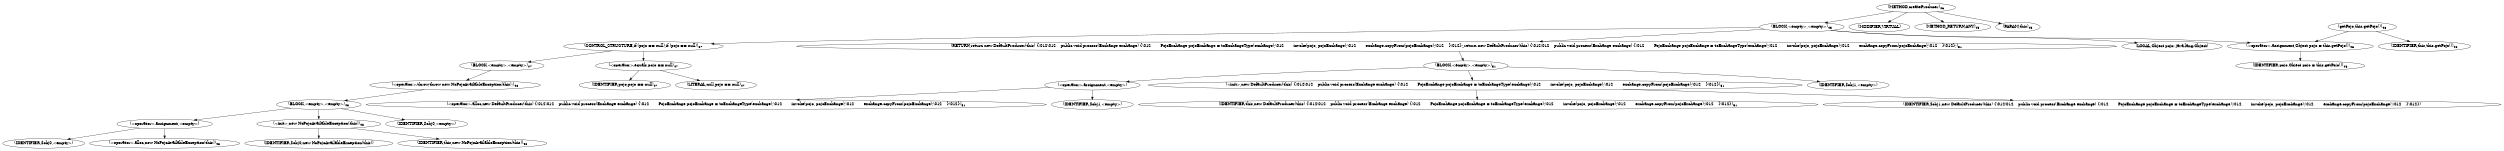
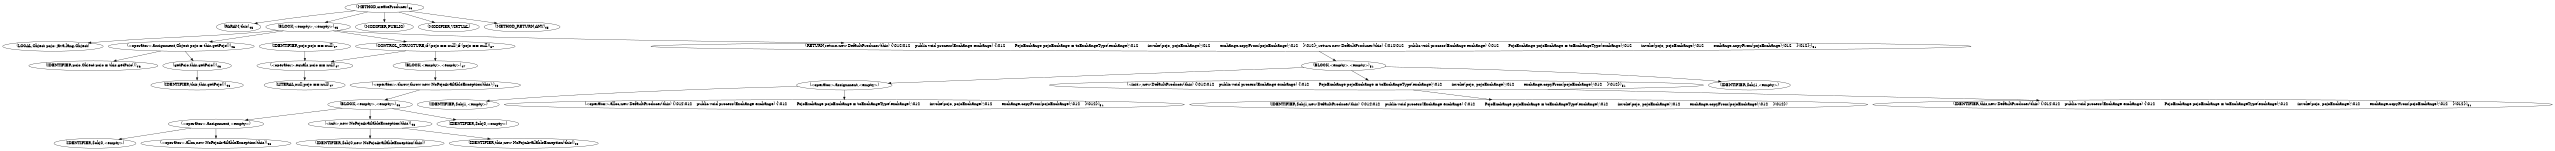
node "(MODIFIER,PUBLIC)": added
edge "(getPojo,this.getPojo())" -> "(<operator>.assignment,Object pojo = this.getPojo())": reversed
edge "(<operator>.equals,pojo == null)" -> "(IDENTIFIER,pojo,pojo == null)": reversed
